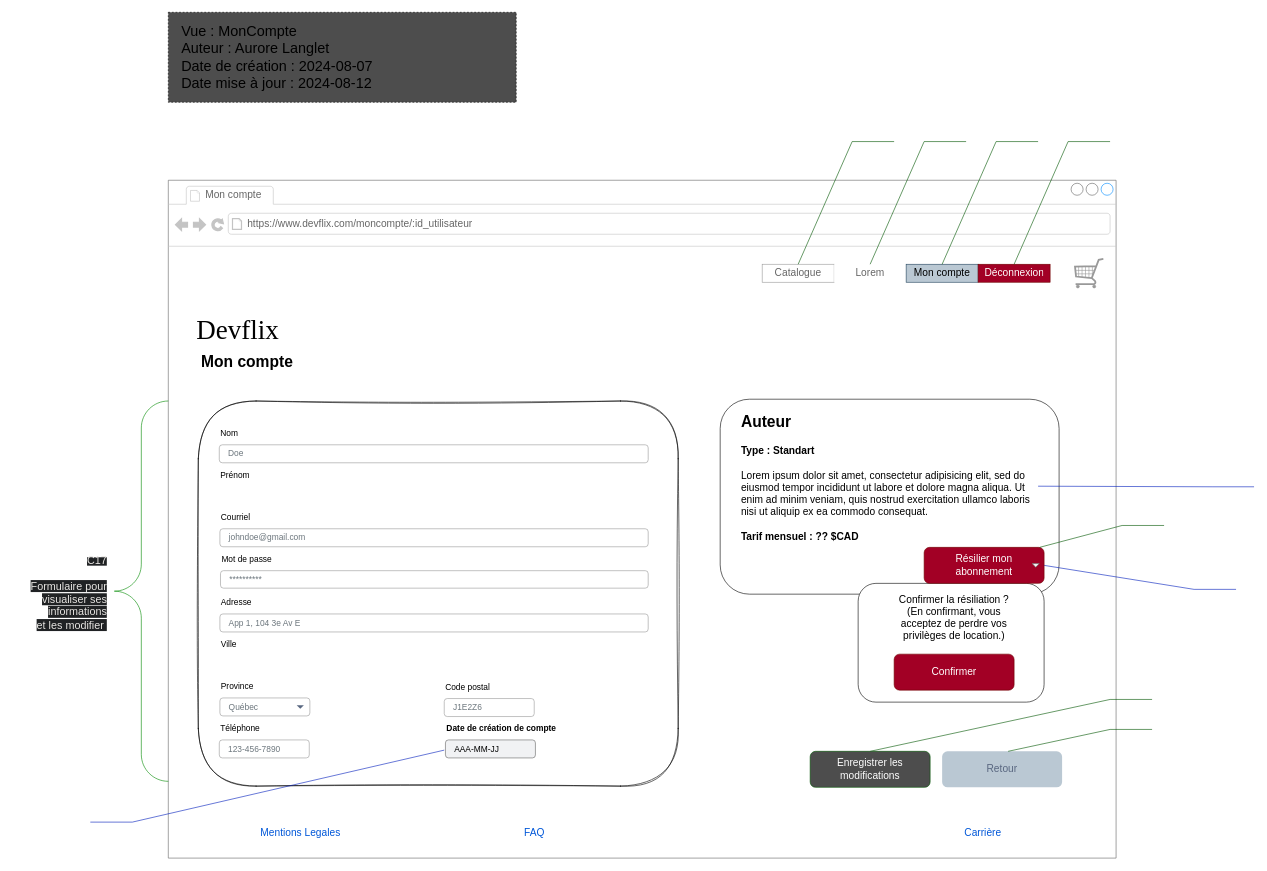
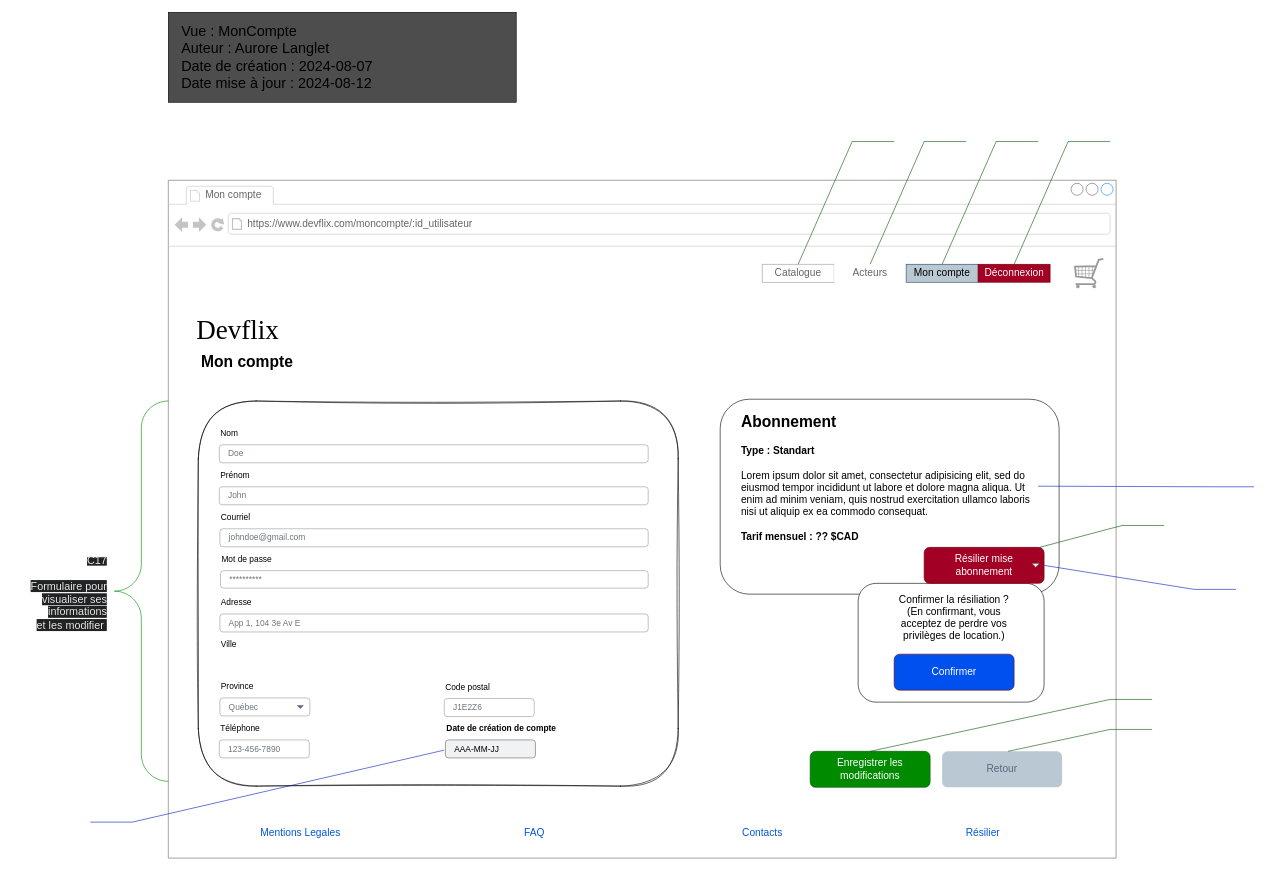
node "Vue : MonCompte Auteur : Aurore Langlet Date de création : 2024-08-07 Date mise à jour : 2024-08-12": style dashed -> solid
node "Lorem": label "Lorem" -> "Acteurs"
node "Auteur": label "Auteur" -> "Abonnement"
node "John": added
node "Résilier mon abonnement": label "Résilier mon abonnement" -> "Résilier mise abonnement"
node "Confirmer": fillcolor #a20025 -> #0050ef
node "C18": label "C18" -> "C13"
node "Enregistrer les modifications": fillcolor #4d4d4d -> #008a00
node "Contacts": added
node "Carrière": label "Carrière" -> "Résilier"
